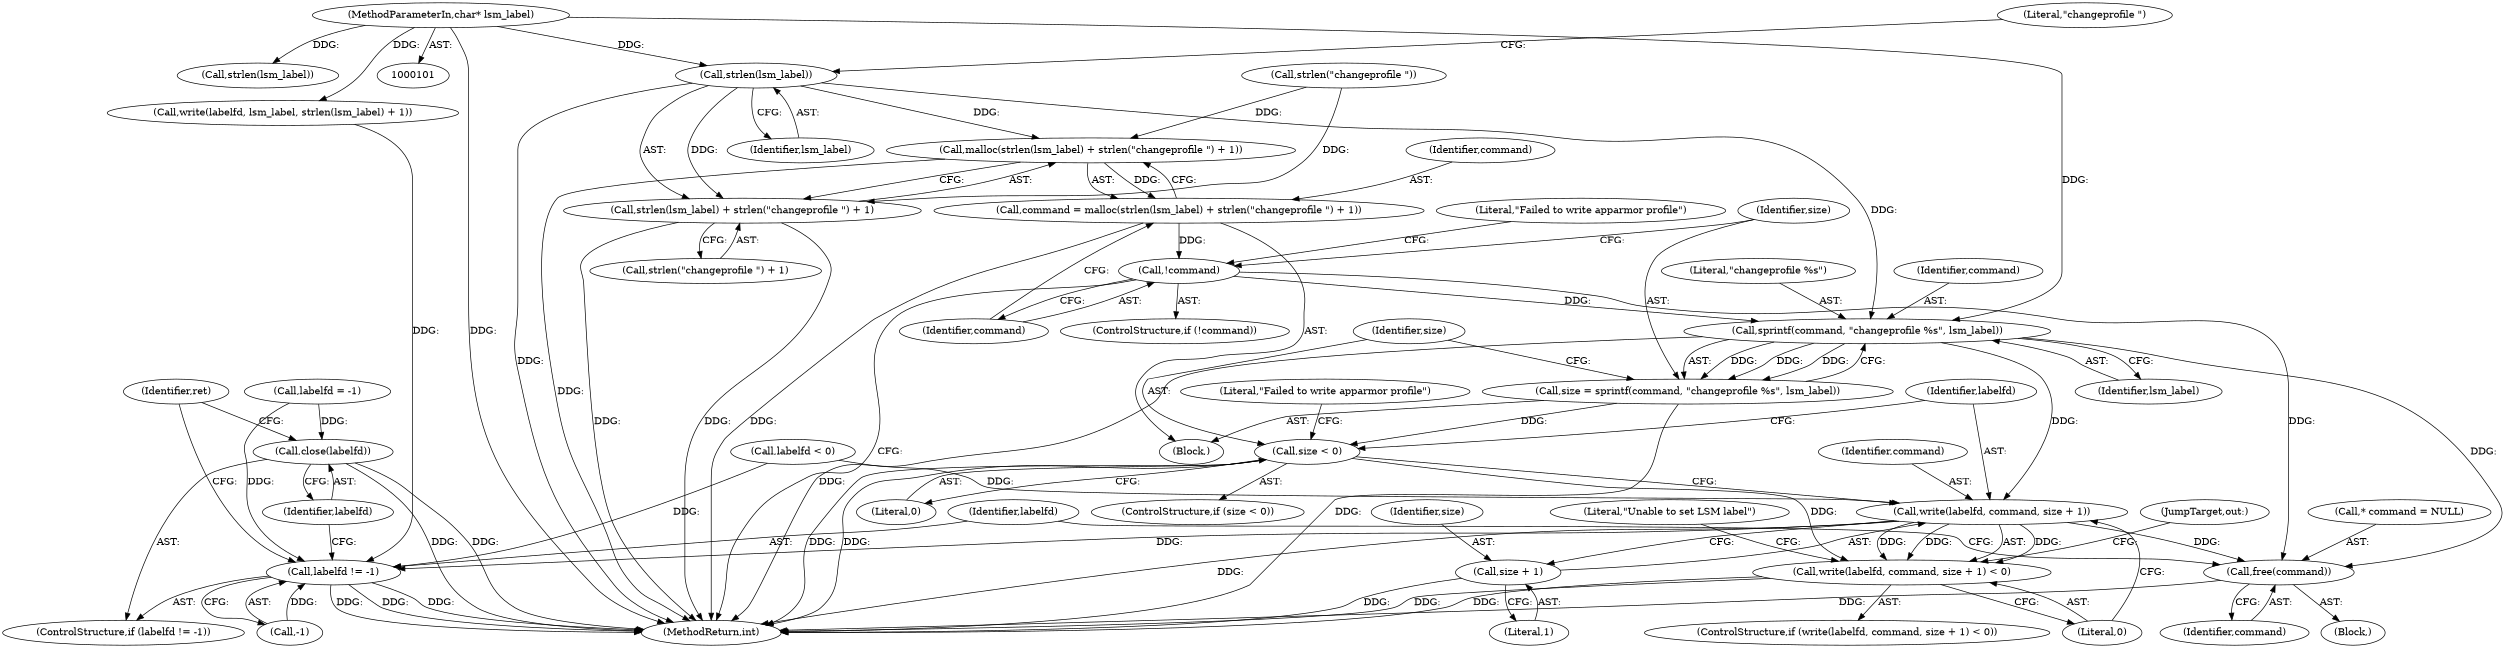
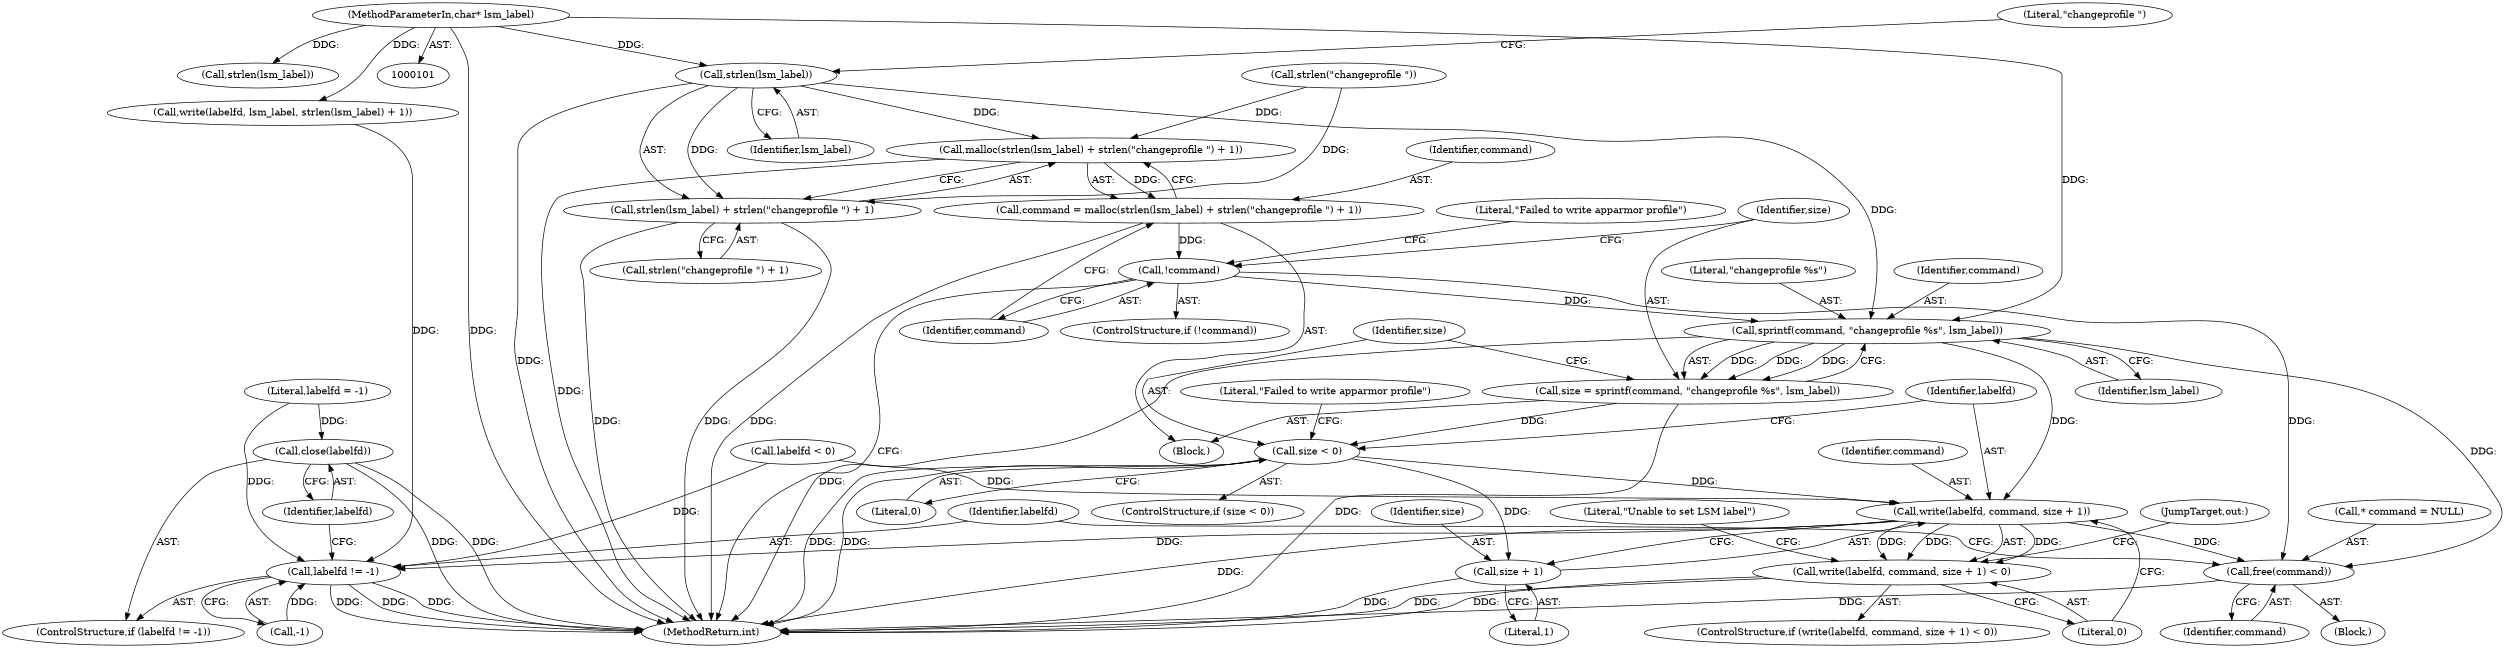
node "(Identifier,ret)": removed
node "(Call,labelfd = -1)": label "(Call,labelfd = -1)" -> "(Literal,labelfd = -1)"
edge "(Call,size < 0)" -> "(Call,write(labelfd, command, size + 1))": label "CFG: " -> "DDG: "
edge "(Call,size < 0)" -> "(Call,write(labelfd, command, size + 1) < 0)": now "(Call,size < 0)" -> "(Call,size + 1)"
